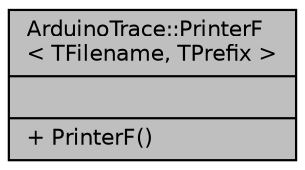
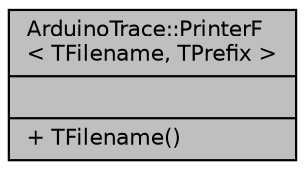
node "ArduinoTrace::PrinterF": text "+ PrinterF()" -> "+ TFilename()"
